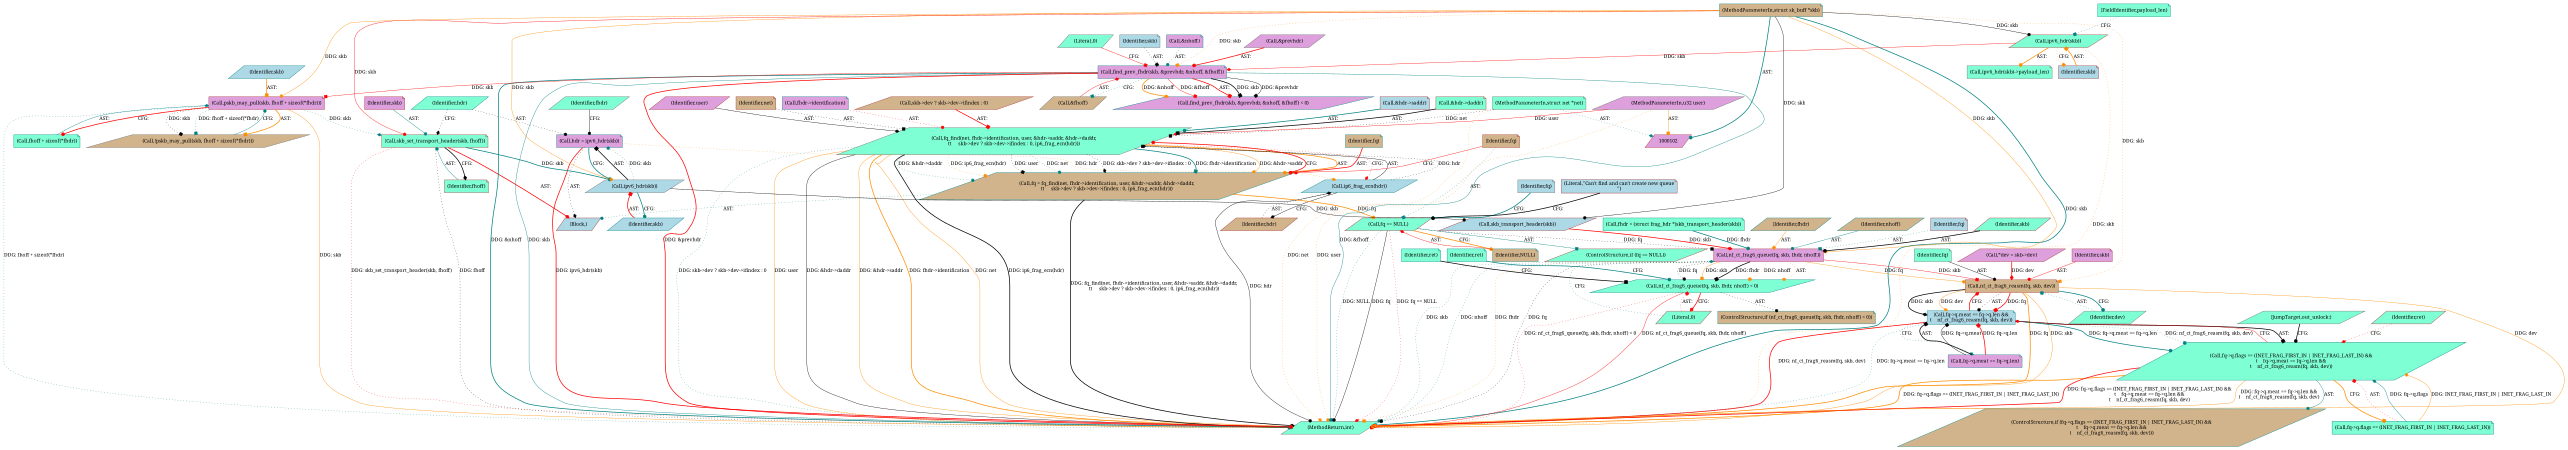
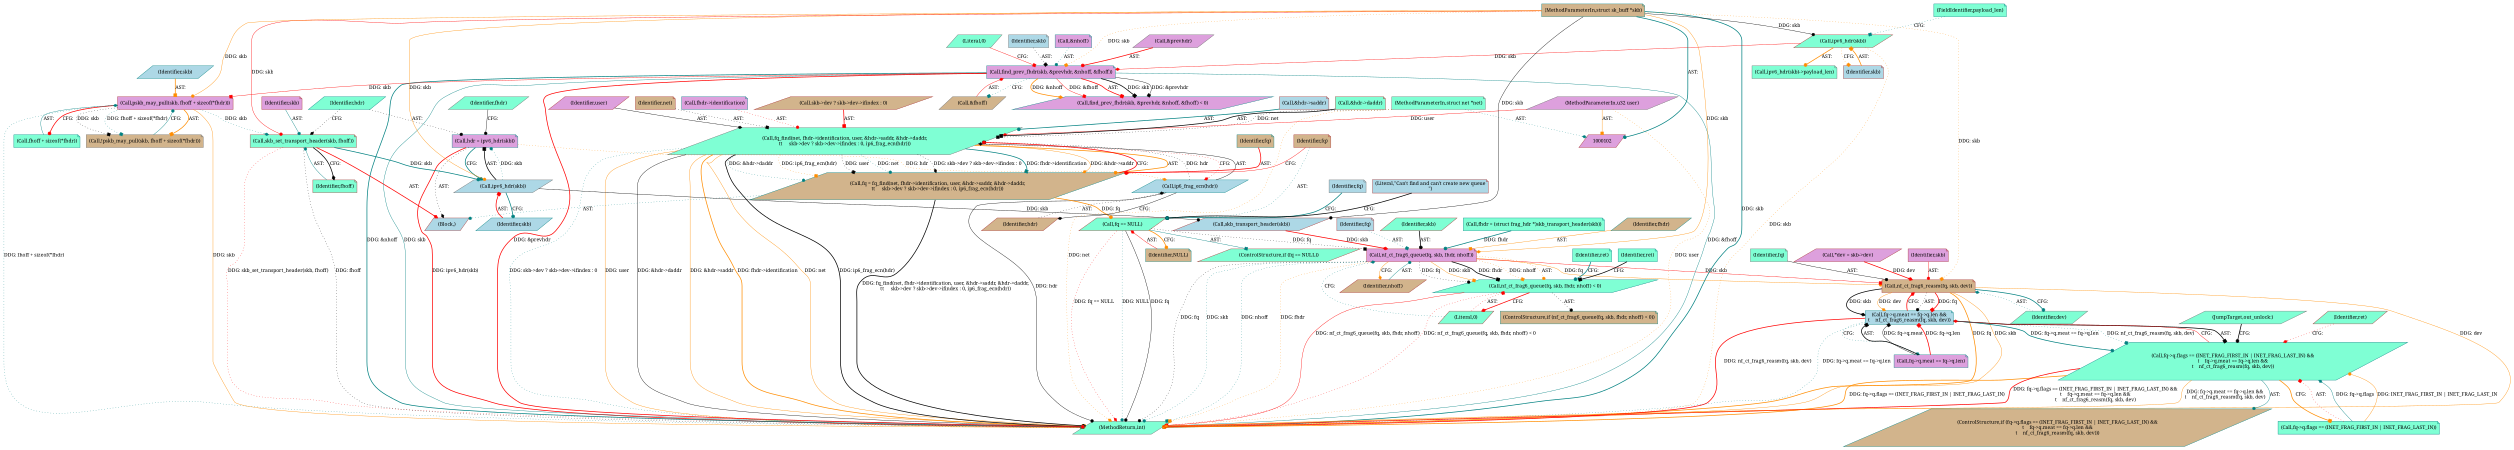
node "(Call,!pskb_may_pull(skb, fhoff + sizeof(*fhdr)))": shape parallelogram -> note
node "(Identifier,nhoff)": color teal -> brown
edge "(Call,nf_ct_frag6_queue(fq, skb, fhdr, nhoff))" -> "(Identifier,nhoff)": added, label "CFG:"
edge "(Identifier,dev)" -> "(Call,nf_ct_frag6_reasm(fq, skb, dev))": arrowhead box -> diamond
